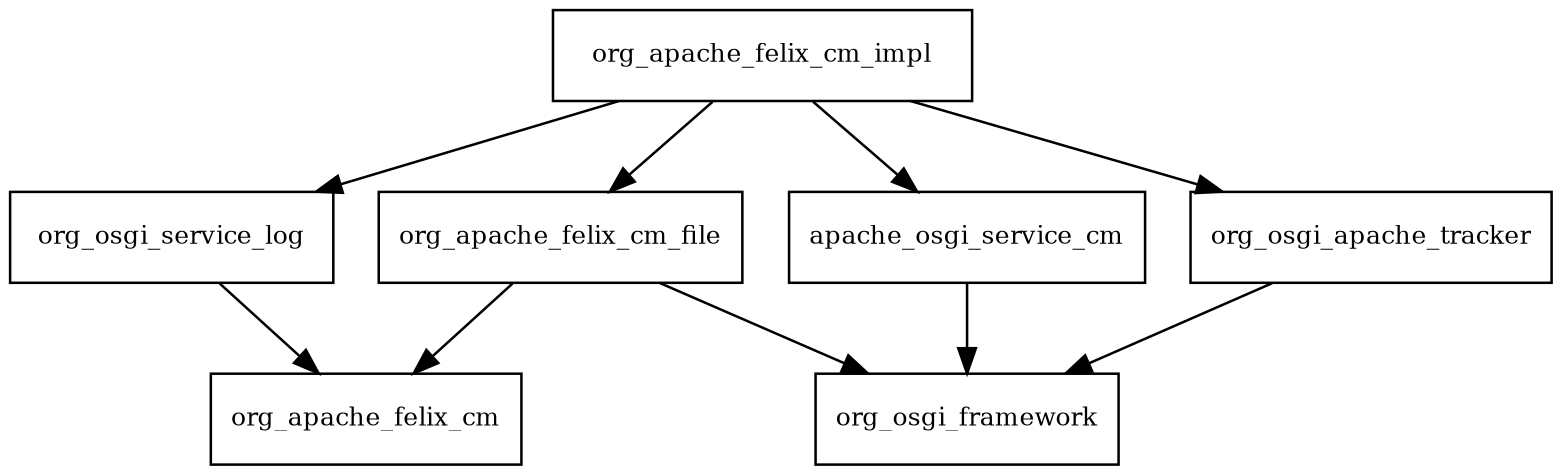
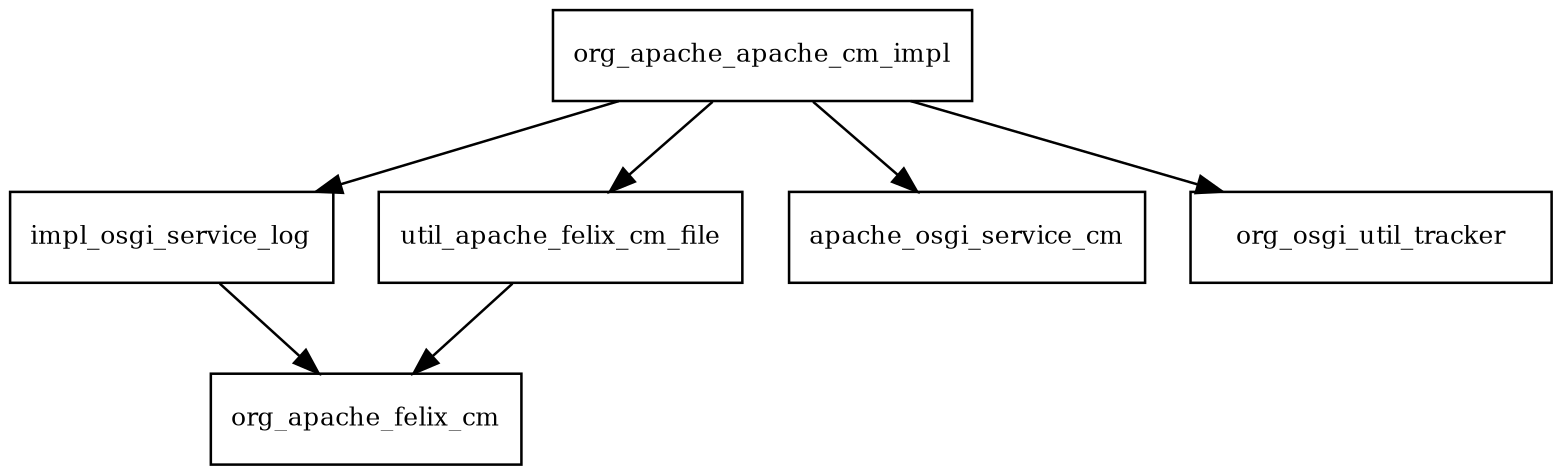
node "org_apache_felix_cm_impl": label "org_apache_felix_cm_impl" -> "org_apache_apache_cm_impl"
node "org_osgi_service_log": label "org_osgi_service_log" -> "impl_osgi_service_log"
node "org_apache_felix_cm_file": label "org_apache_felix_cm_file" -> "util_apache_felix_cm_file"
node "org_osgi_apache_tracker": label "org_osgi_apache_tracker" -> "org_osgi_util_tracker"
node "org_osgi_framework": removed
